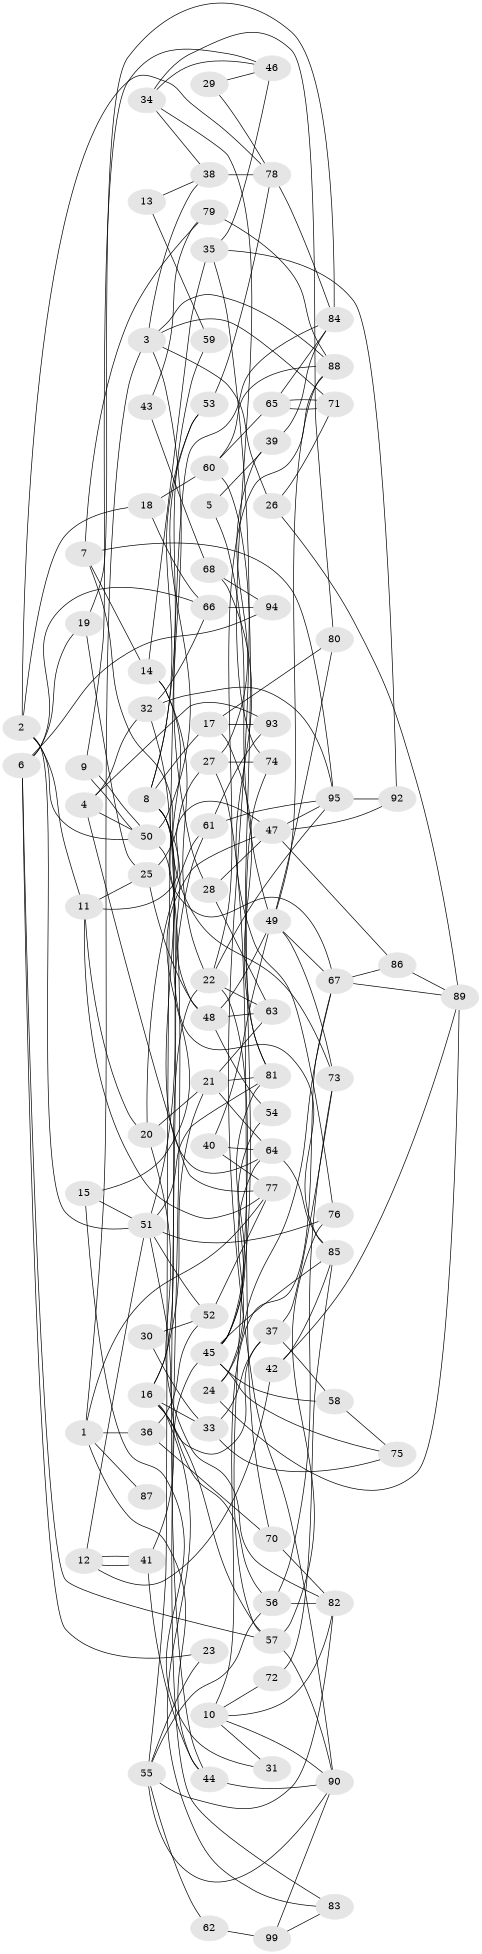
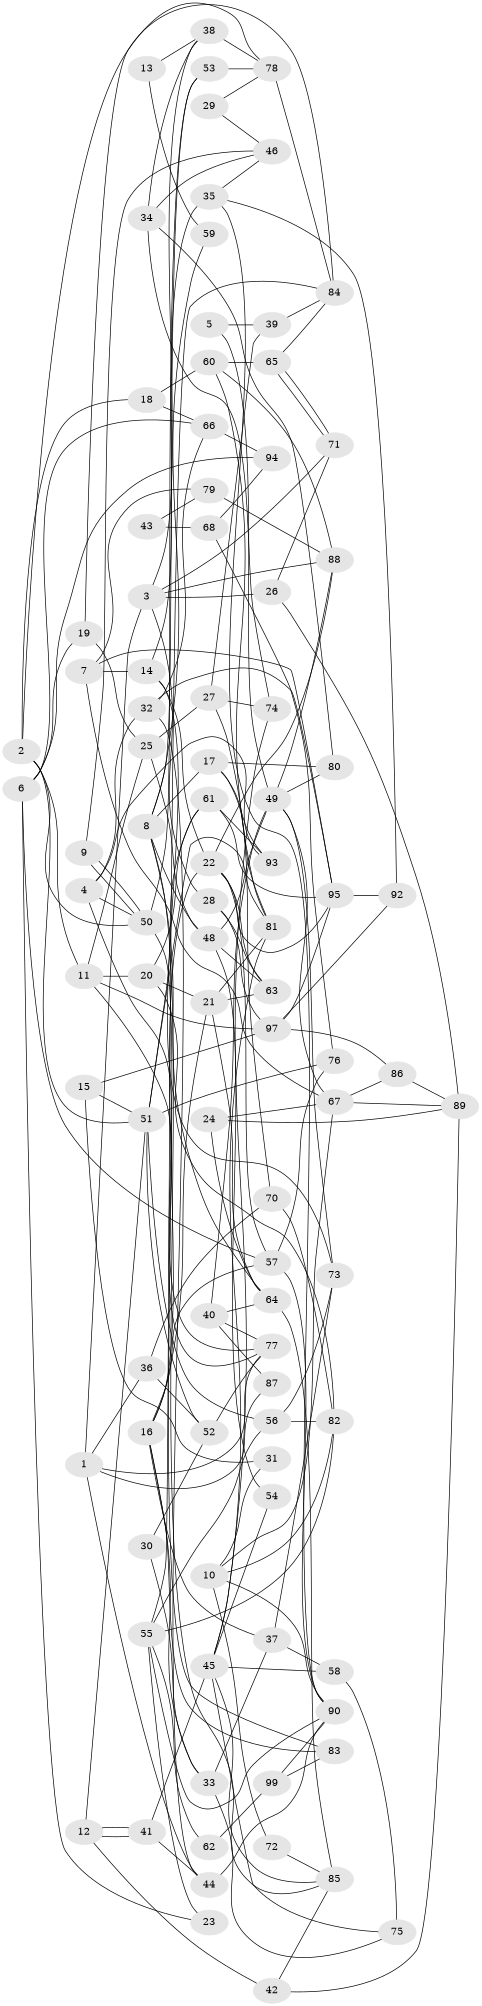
node "47": label "47" -> "97"
edge "40" -- "87": added
